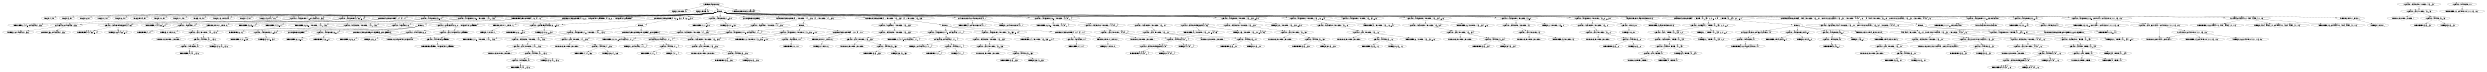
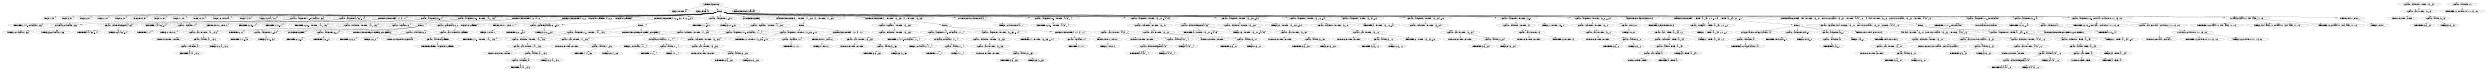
node "(IDENTIFIER_STRUCTURE,if ( !v6 ),if ( !v6 ))": label "(IDENTIFIER_STRUCTURE,if ( !v6 ),if ( !v6 ))" -> "(CONTROL_STRUCTURE,if ( !v6 ),if ( !v6 ))"
node "(<operator>.assignment,*(_DWORD *)(v5 + 20) = a1[105])": added
node "(IDENTIFIER,a1,Curl_conncontrol(a1, 1))": removed
node "(<operator>.indirection,*(_DWORD *)(a1[20] + 4))": removed
node "(IDENTIFIER,v6,*(_DWORD *)(v5 + 324) = v6)": removed
node "(CONTROL,336,Curl_ccalloc(1, 336))": label "(CONTROL,336,Curl_ccalloc(1, 336))" -> "(LITERAL,336,Curl_ccalloc(1, 336))"
node "(IDENTIFIER,v10,v10 = Curl_ccalloc(1, v7 + 4))": removed
